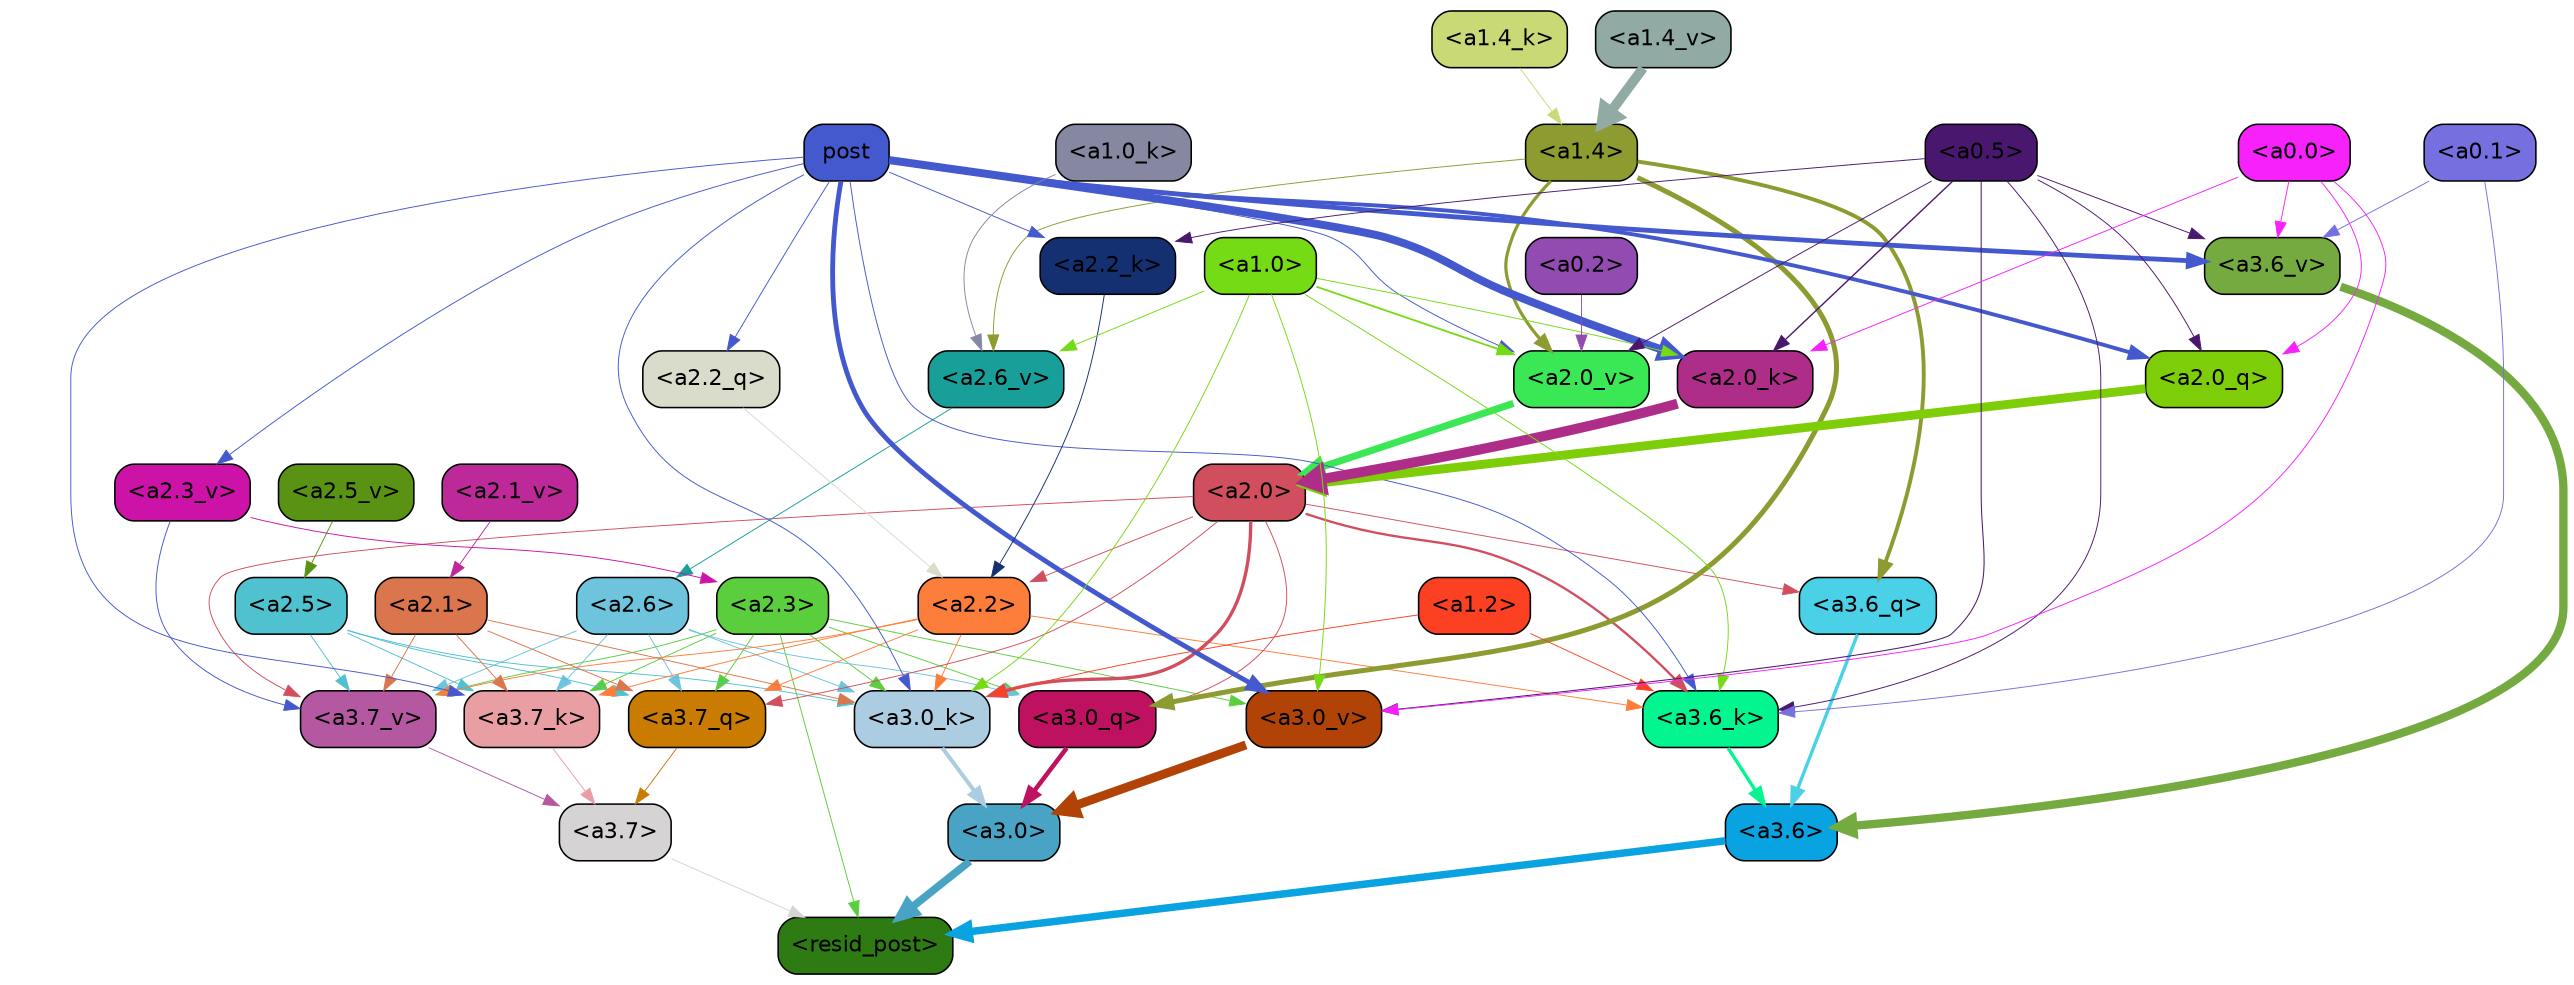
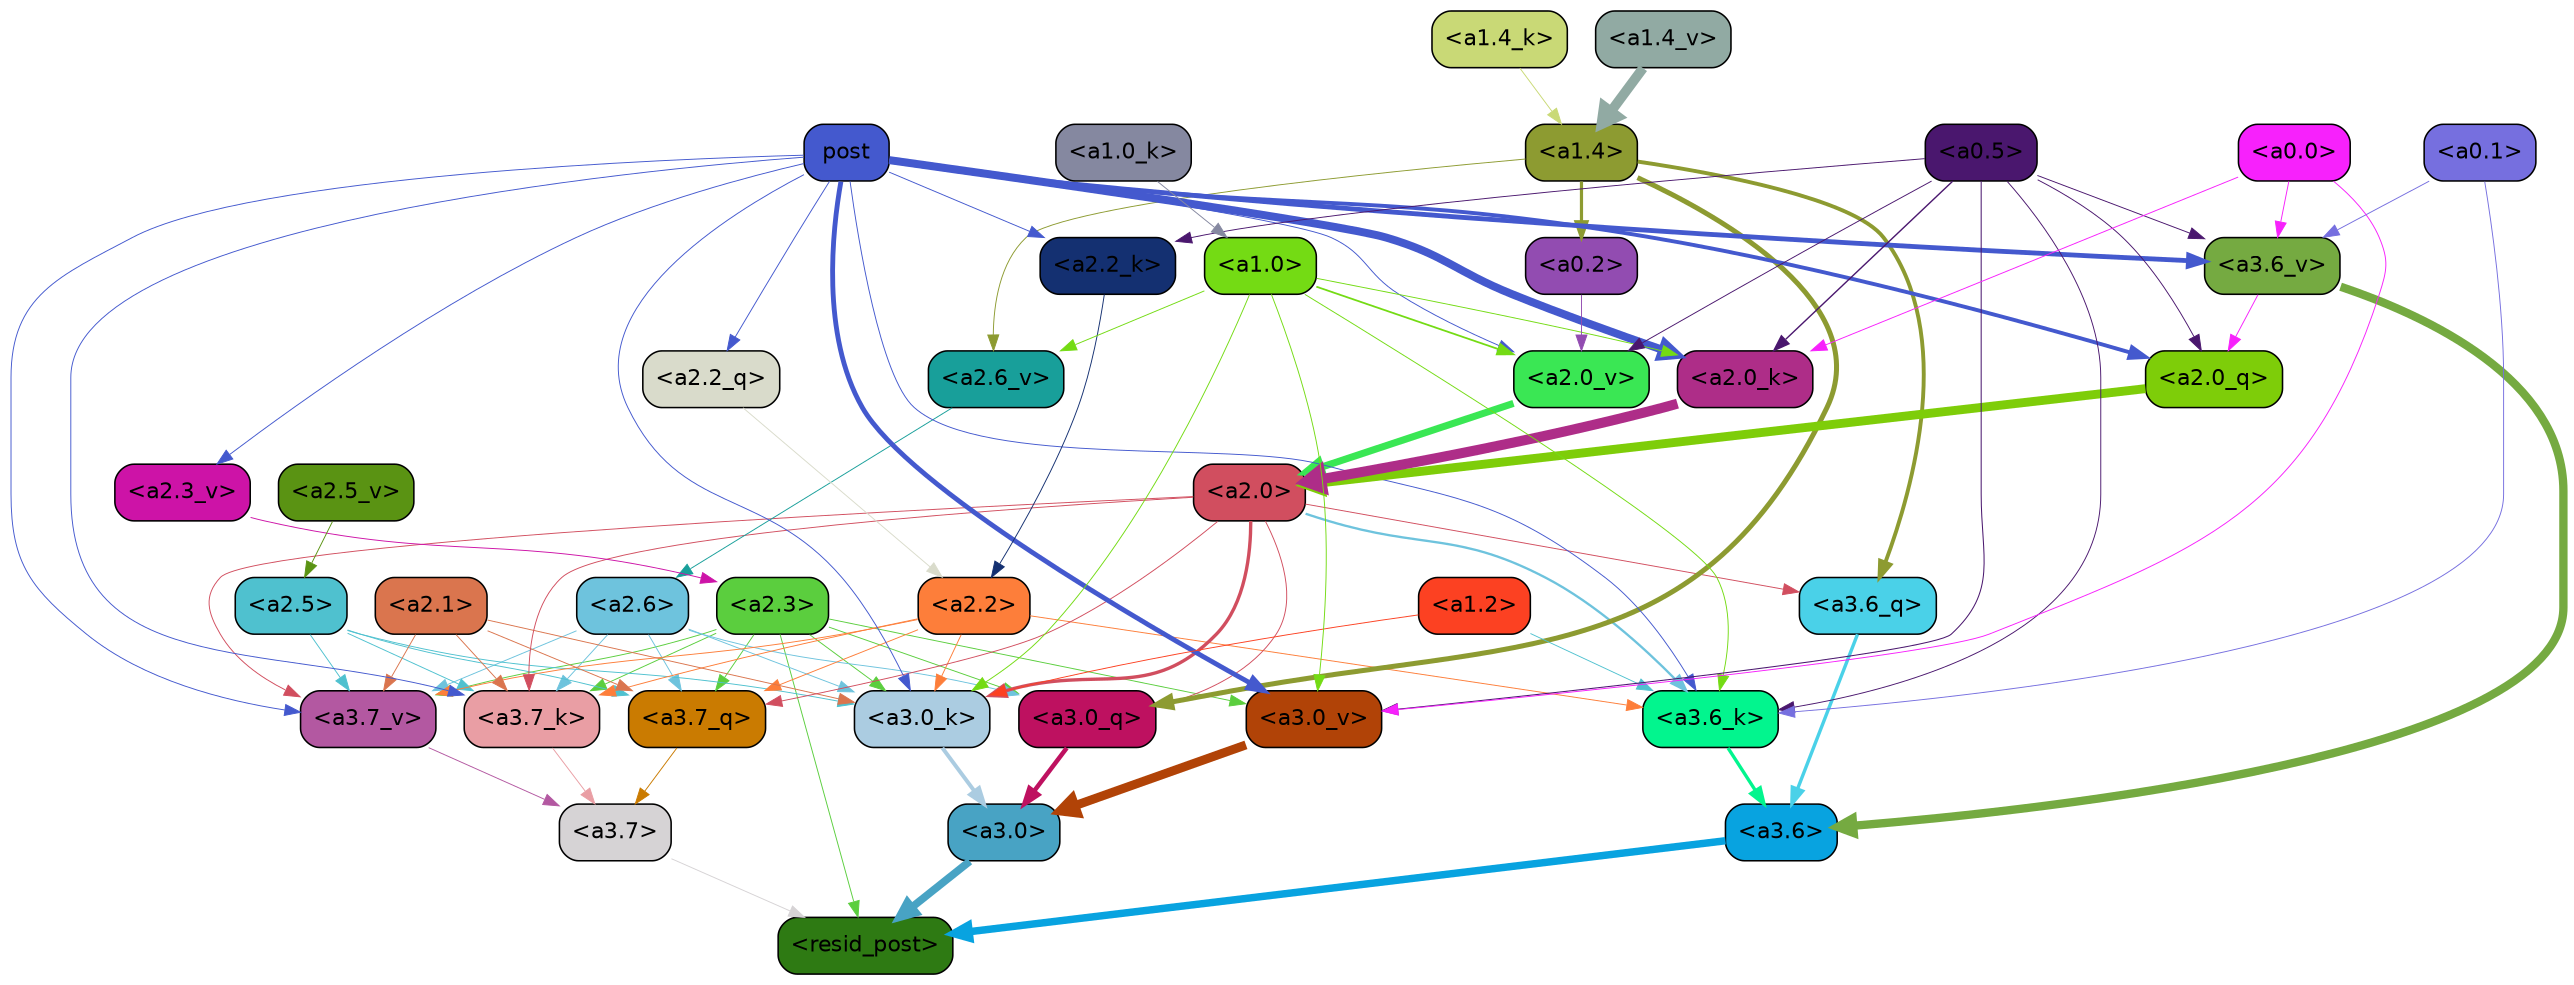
edge "<a1.0_k>" -> "<a2.6_v>": now "<a1.0_k>" -> "<a1.0>"
edge "<a1.4>" -> "<a2.0_v>": now "<a1.4>" -> "<a0.2>"
edge "<a0.0>" -> "<a2.0_q>": now "<a3.6_v>" -> "<a2.0_q>"
node "<a2.1_v>": removed
edge "<a2.0>" -> "<a2.2>": now "<a2.0>" -> "<a3.7_k>"
edge "<a2.0>" -> "<a3.6_k>": color #d14e5f -> #6ec3dd
edge "<a2.3_v>" -> "<a3.7_v>": now "post" -> "<a3.7_v>"
edge "<a1.2>" -> "<a3.6_k>": color #fc4122 -> #4fc1cf
